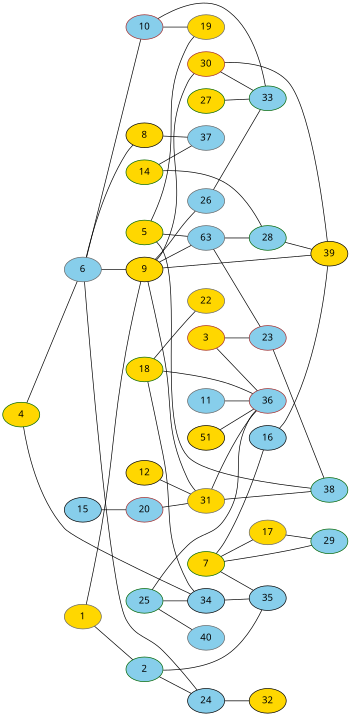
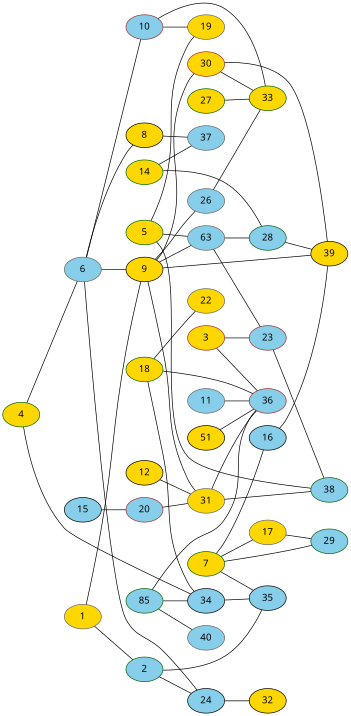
node "33": fillcolor skyblue -> gold
node "25": label "25" -> "85"
